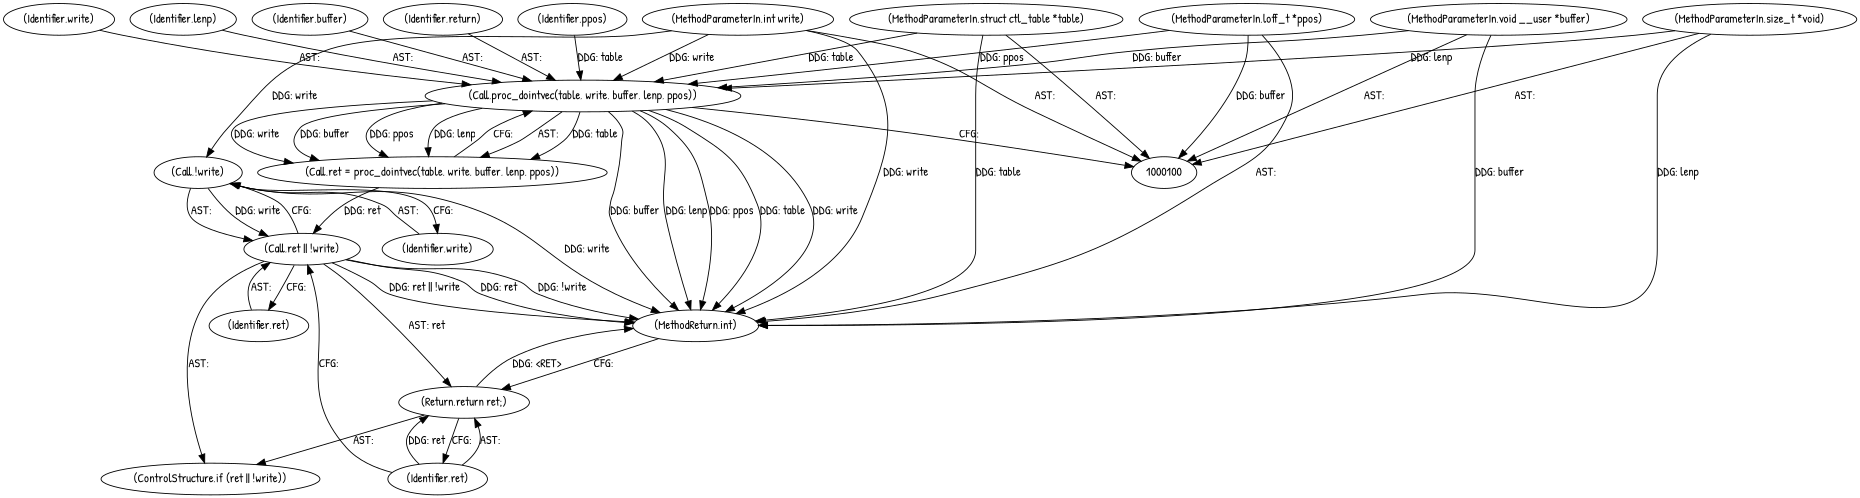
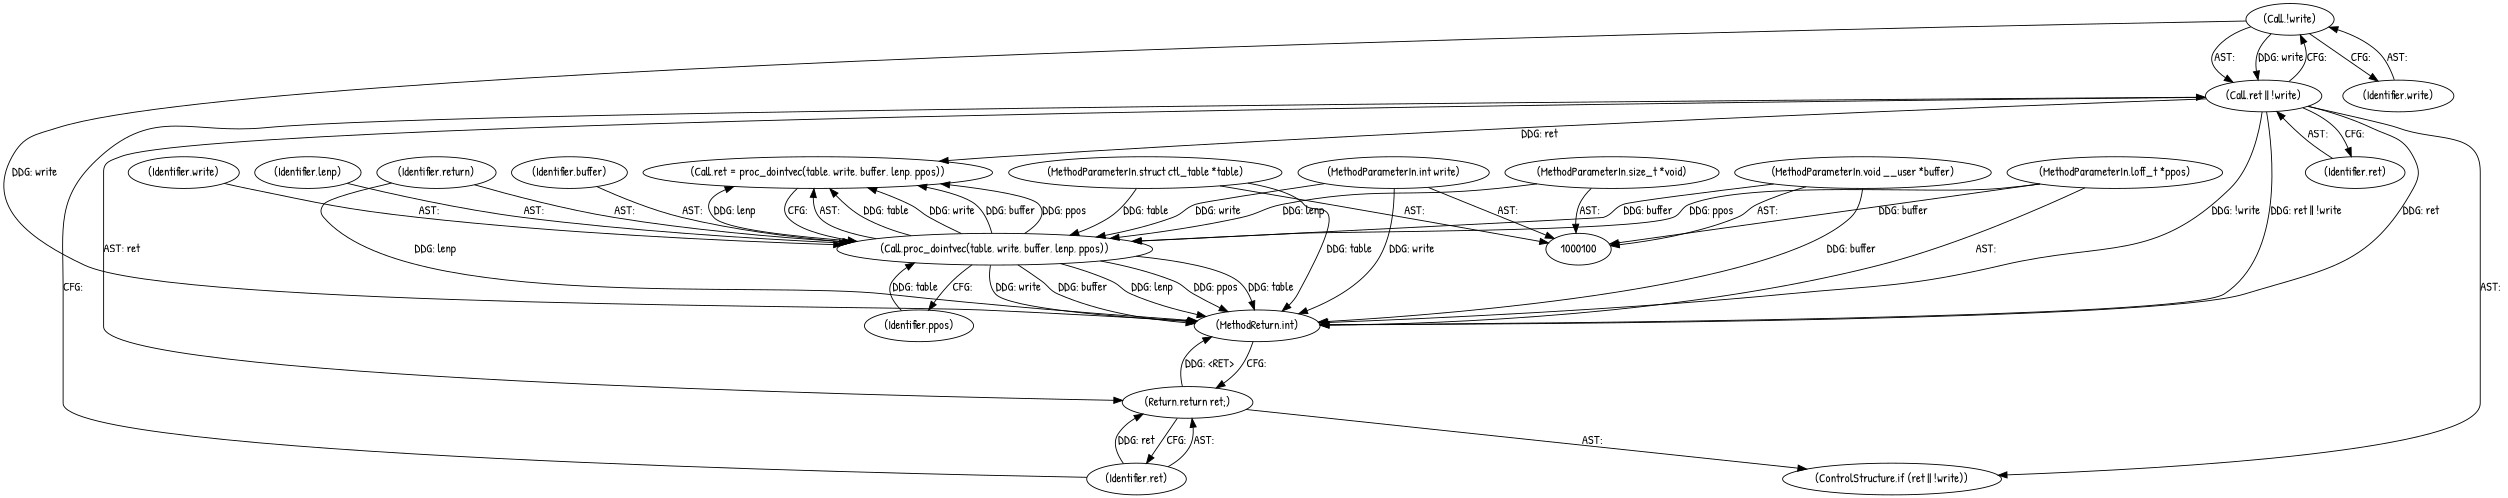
edge "(MethodParameterIn,int write)" -> "(Call,!write)": removed, label "DDG: write"
edge "(Call,proc_dointvec(table, write, buffer, lenp, ppos))" -> "1000100": now "(Call,proc_dointvec(table, write, buffer, lenp, ppos))" -> "(Identifier,ppos)"
edge "(Call,ret = proc_dointvec(table, write, buffer, lenp, ppos))" -> "(Call,ret || !write)": reversed
edge "(MethodParameterIn,size_t *void)" -> "(MethodReturn,int)": now "(Identifier,return)" -> "(MethodReturn,int)"
